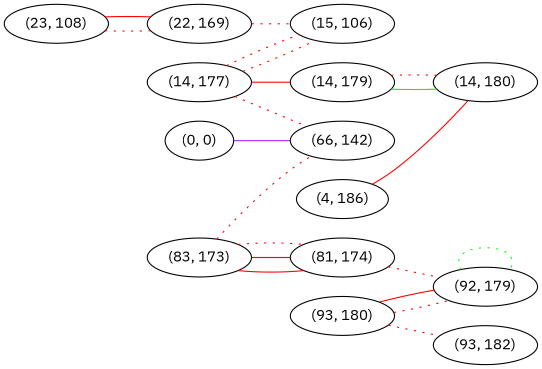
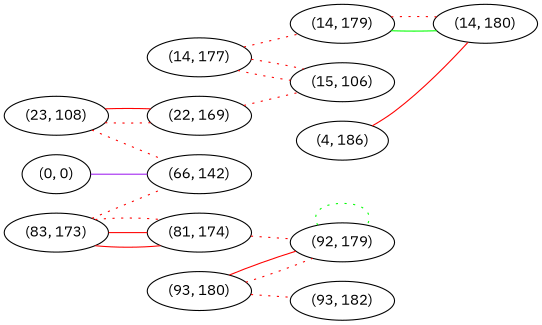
edge "(14, 177)" -- "(14, 179)": style solid -> dotted
edge "(14, 177)" -- "(66, 142)": now "(23, 108)" -- "(66, 142)"
